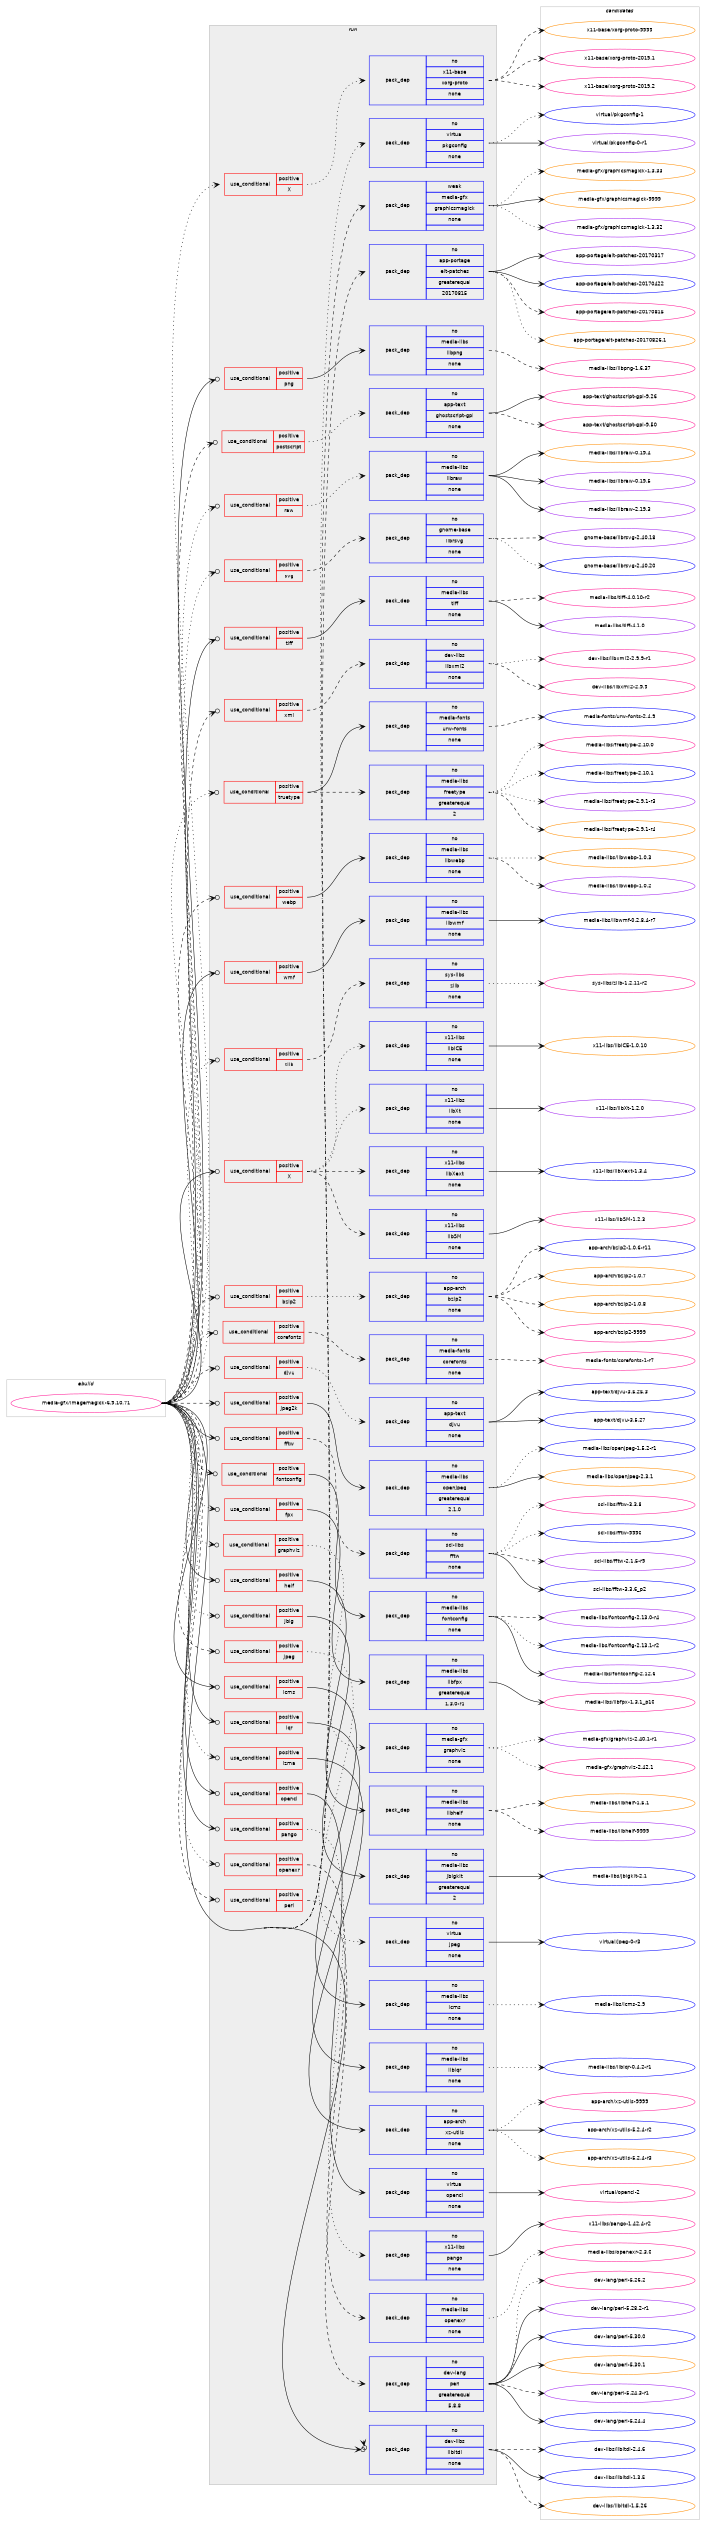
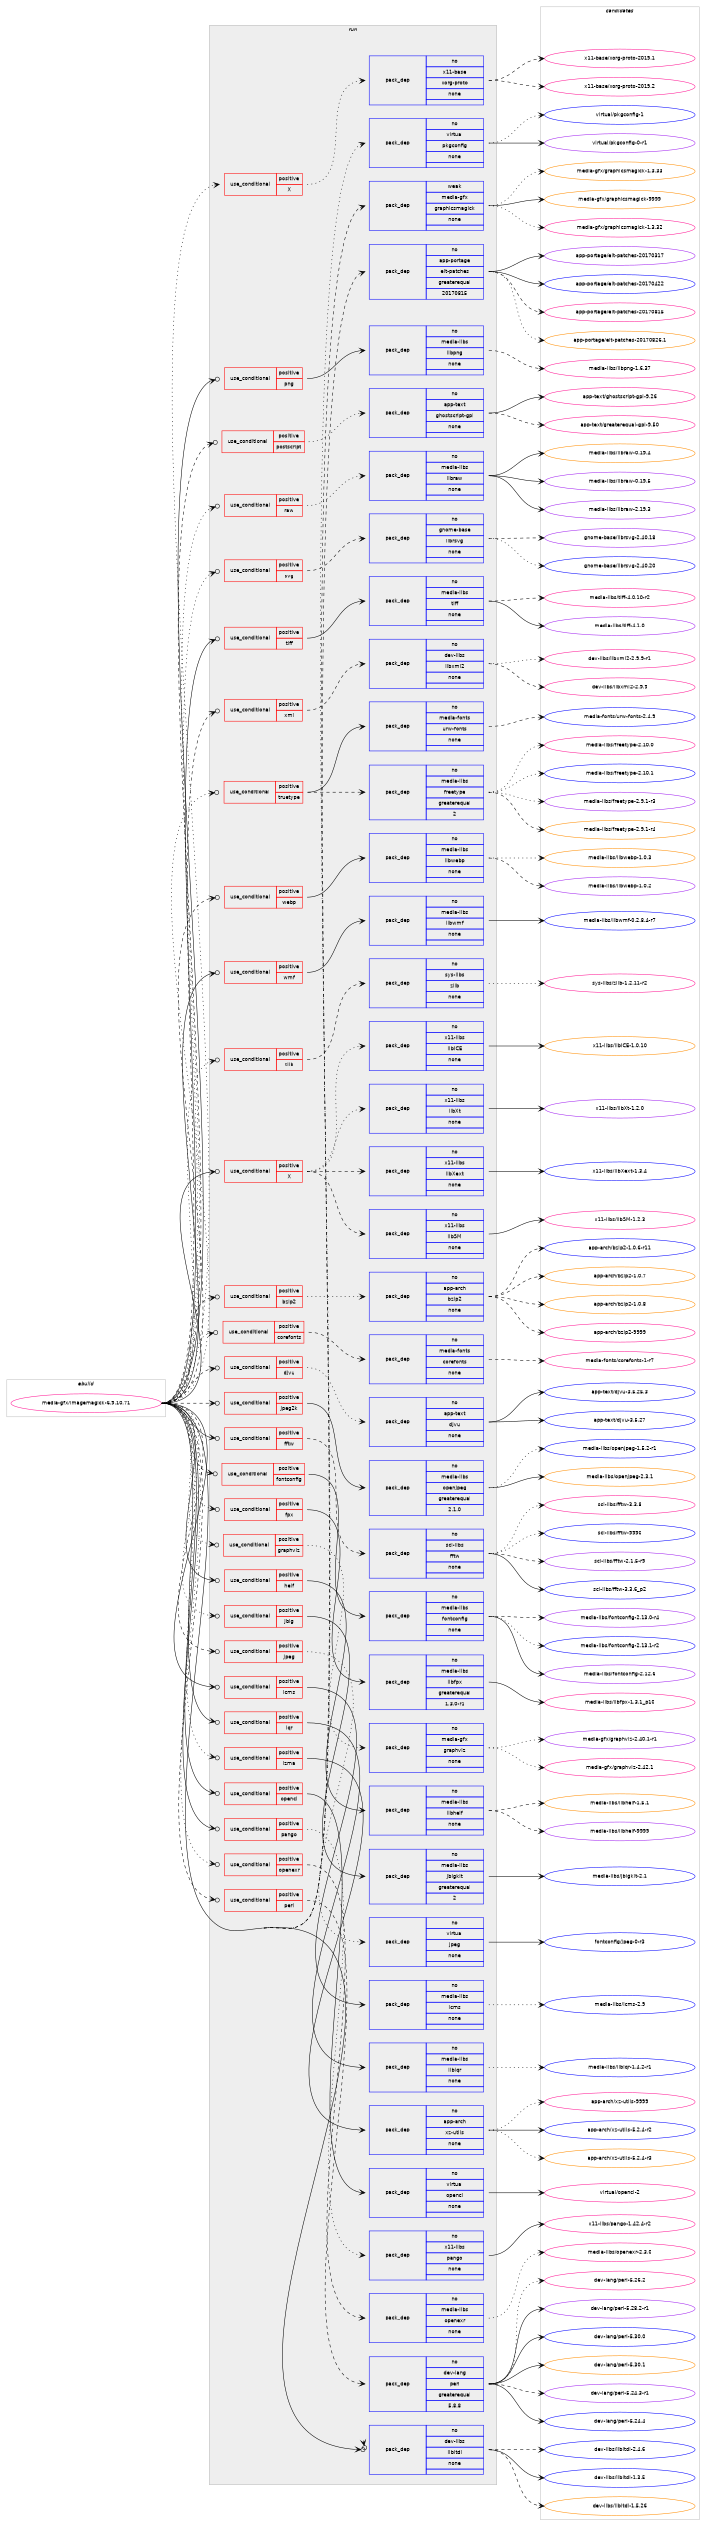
node "x11-base/xorg-proto-9999": removed
node "media-gfx/graphicsmagick-1.3.32": color purple -> deeppink
node "app-text/ghostscript-gpl-9.50": label "app-text/ghostscript-gpl-9.50" -> "app-text/greaterequal-gpl-9.50"
node "virtual/jpeg-0-r3": label "virtual/jpeg-0-r3" -> "fontconfig/jpeg-0-r3"
node "media-libs/liblqr-0.4.2-r1": label "media-libs/liblqr-0.4.2-r1" -> "media-libs/liblqr-1.4.2-r1"
